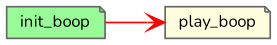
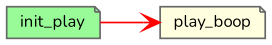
node "init_boop": label "init_boop" -> "init_play"
